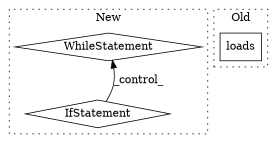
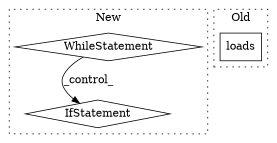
edge "IfStatement" -> "WhileStatement": reversed
